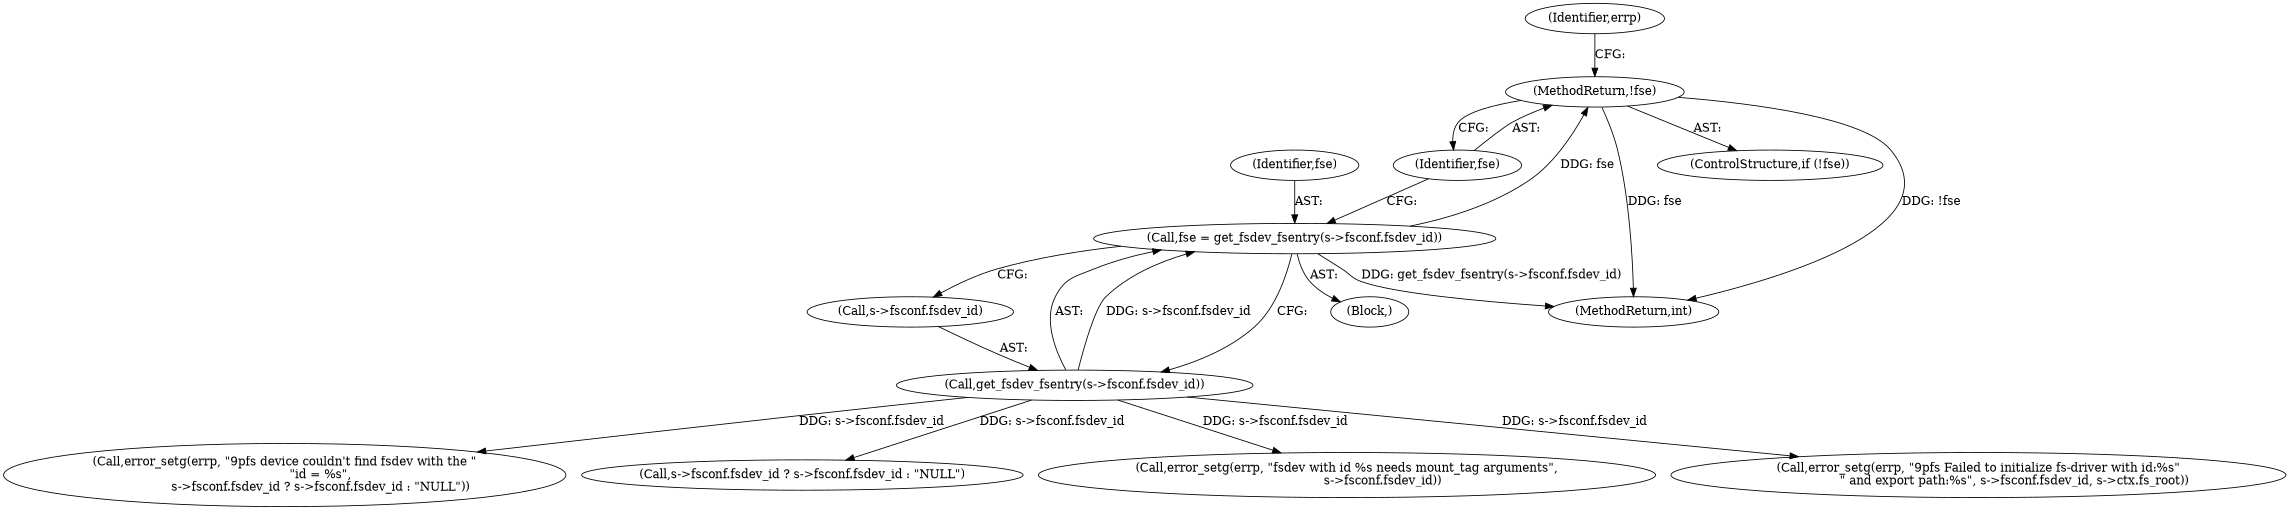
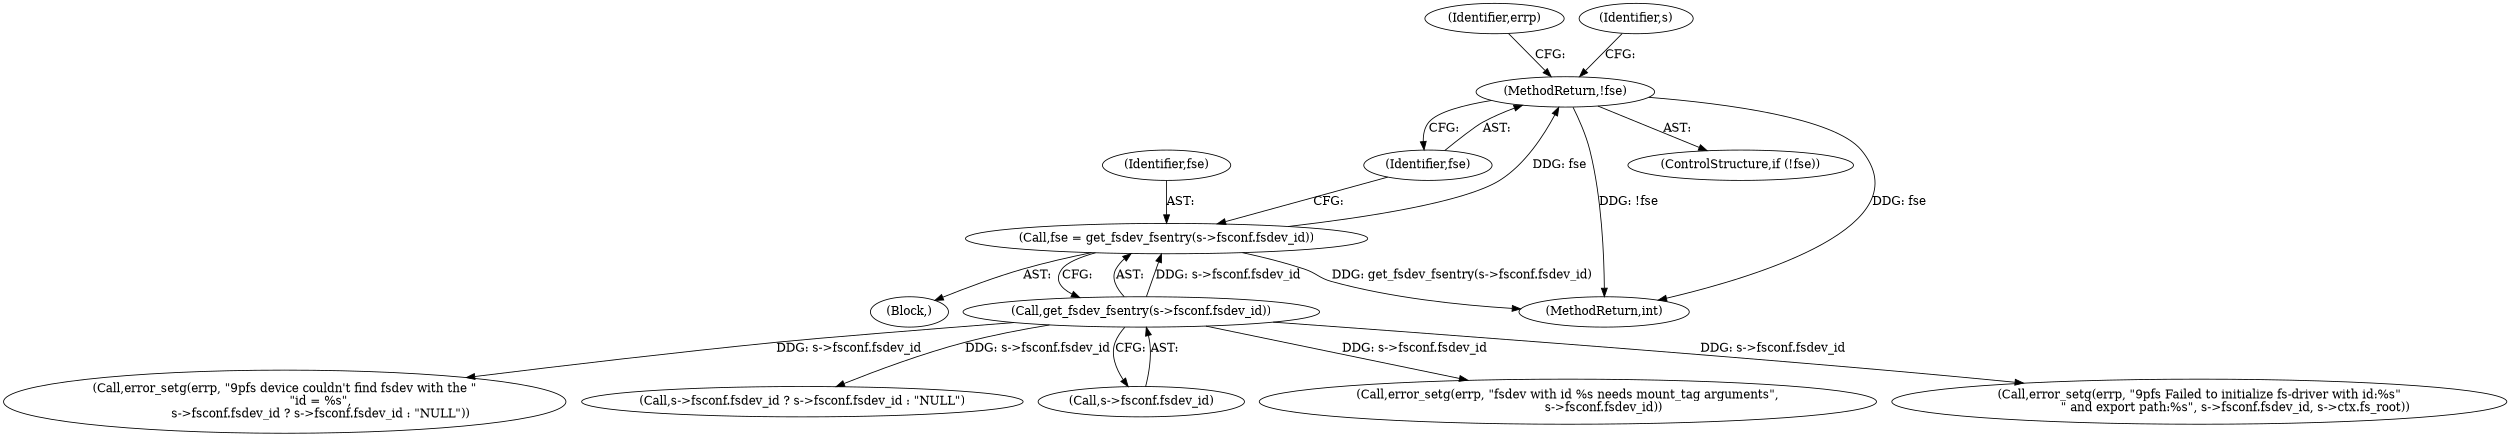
node "(Identifier,s)": added
edge "(Call,fse = get_fsdev_fsentry(s->fsconf.fsdev_id))" -> "(Call,s->fsconf.fsdev_id)": now "(Call,get_fsdev_fsentry(s->fsconf.fsdev_id))" -> "(Call,s->fsconf.fsdev_id)"
